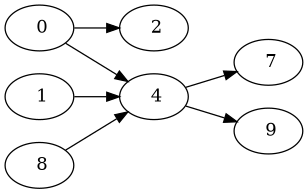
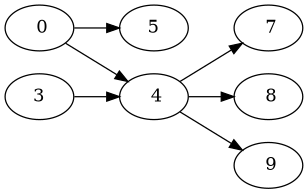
node "2": label "2" -> "5"
node "1": label "1" -> "3"
edge "8" -> "4": reversed
